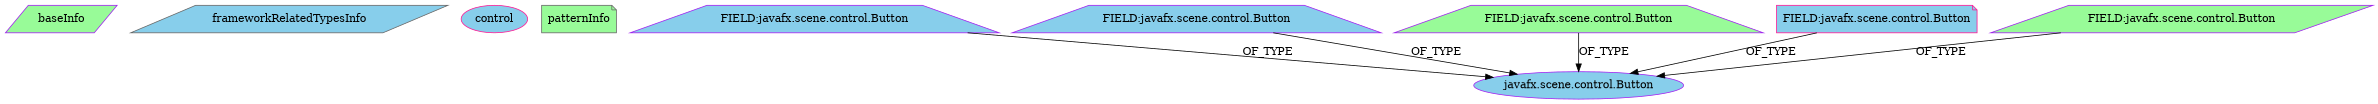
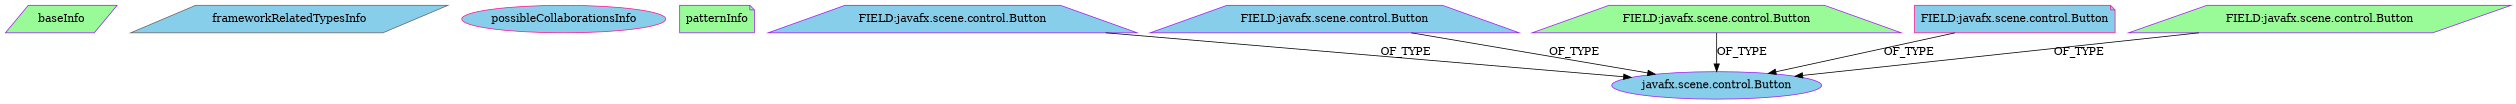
node "control": label "control" -> "possibleCollaborationsInfo"
node "patternInfo": color gray40 -> purple
